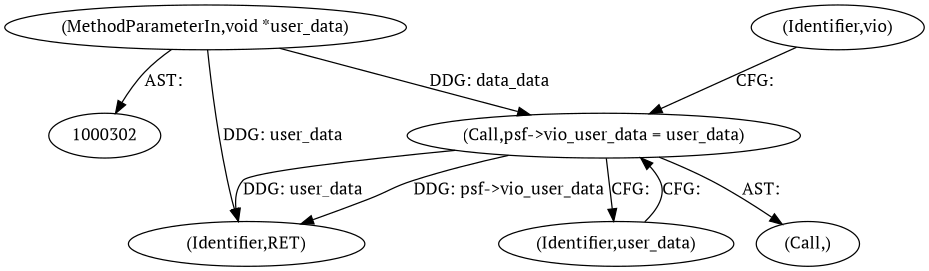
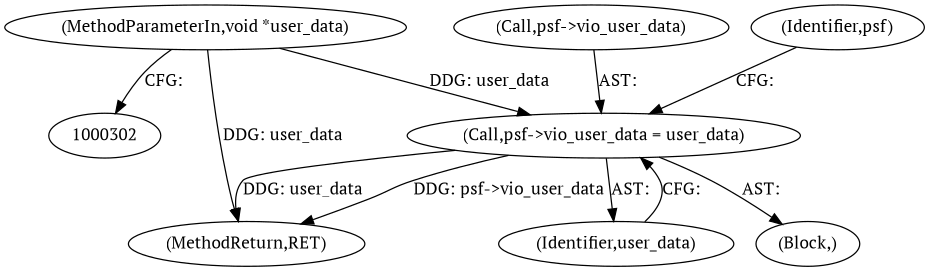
node "(Call,psf->vio_user_data)": added
node "(Identifier,vio)": label "(Identifier,vio)" -> "(Identifier,psf)"
edge "(MethodParameterIn,void *user_data)" -> "1000302": label "AST: " -> "CFG: "
edge "(MethodParameterIn,void *user_data)" -> "(Call,psf->vio_user_data = user_data)": label "DDG: data_data" -> "DDG: user_data"
edge "(Call,psf->vio_user_data = user_data)" -> "(Identifier,user_data)": label "CFG: " -> "AST: "
node "(Identifier,RET)": label "(Identifier,RET)" -> "(MethodReturn,RET)"
node "(Call,)": label "(Call,)" -> "(Block,)"
